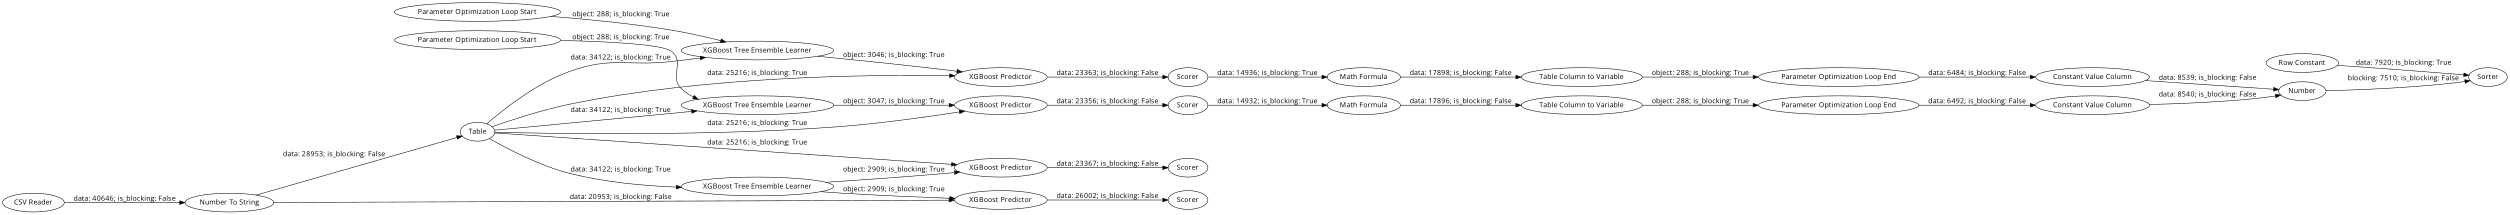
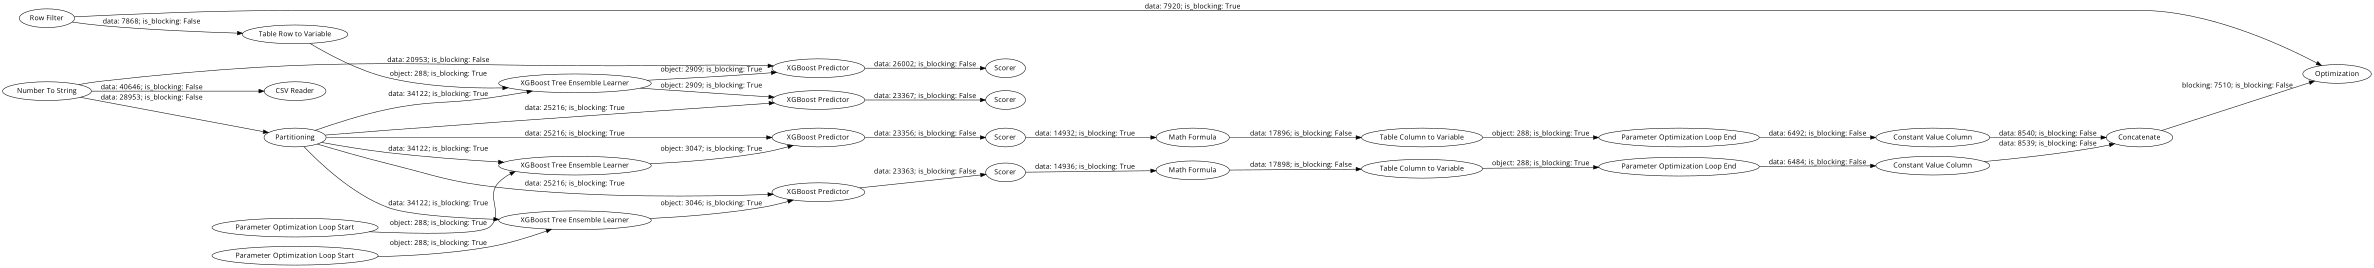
node "Table Row to Variable": added
node "Row Constant": label "Row Constant" -> "Row Filter"
node "Sorter": label "Sorter" -> "Optimization"
node "Number": label "Number" -> "Concatenate"
node "Table": label "Table" -> "Partitioning"
edge "CSV Reader" -> "Number To String": reversed
